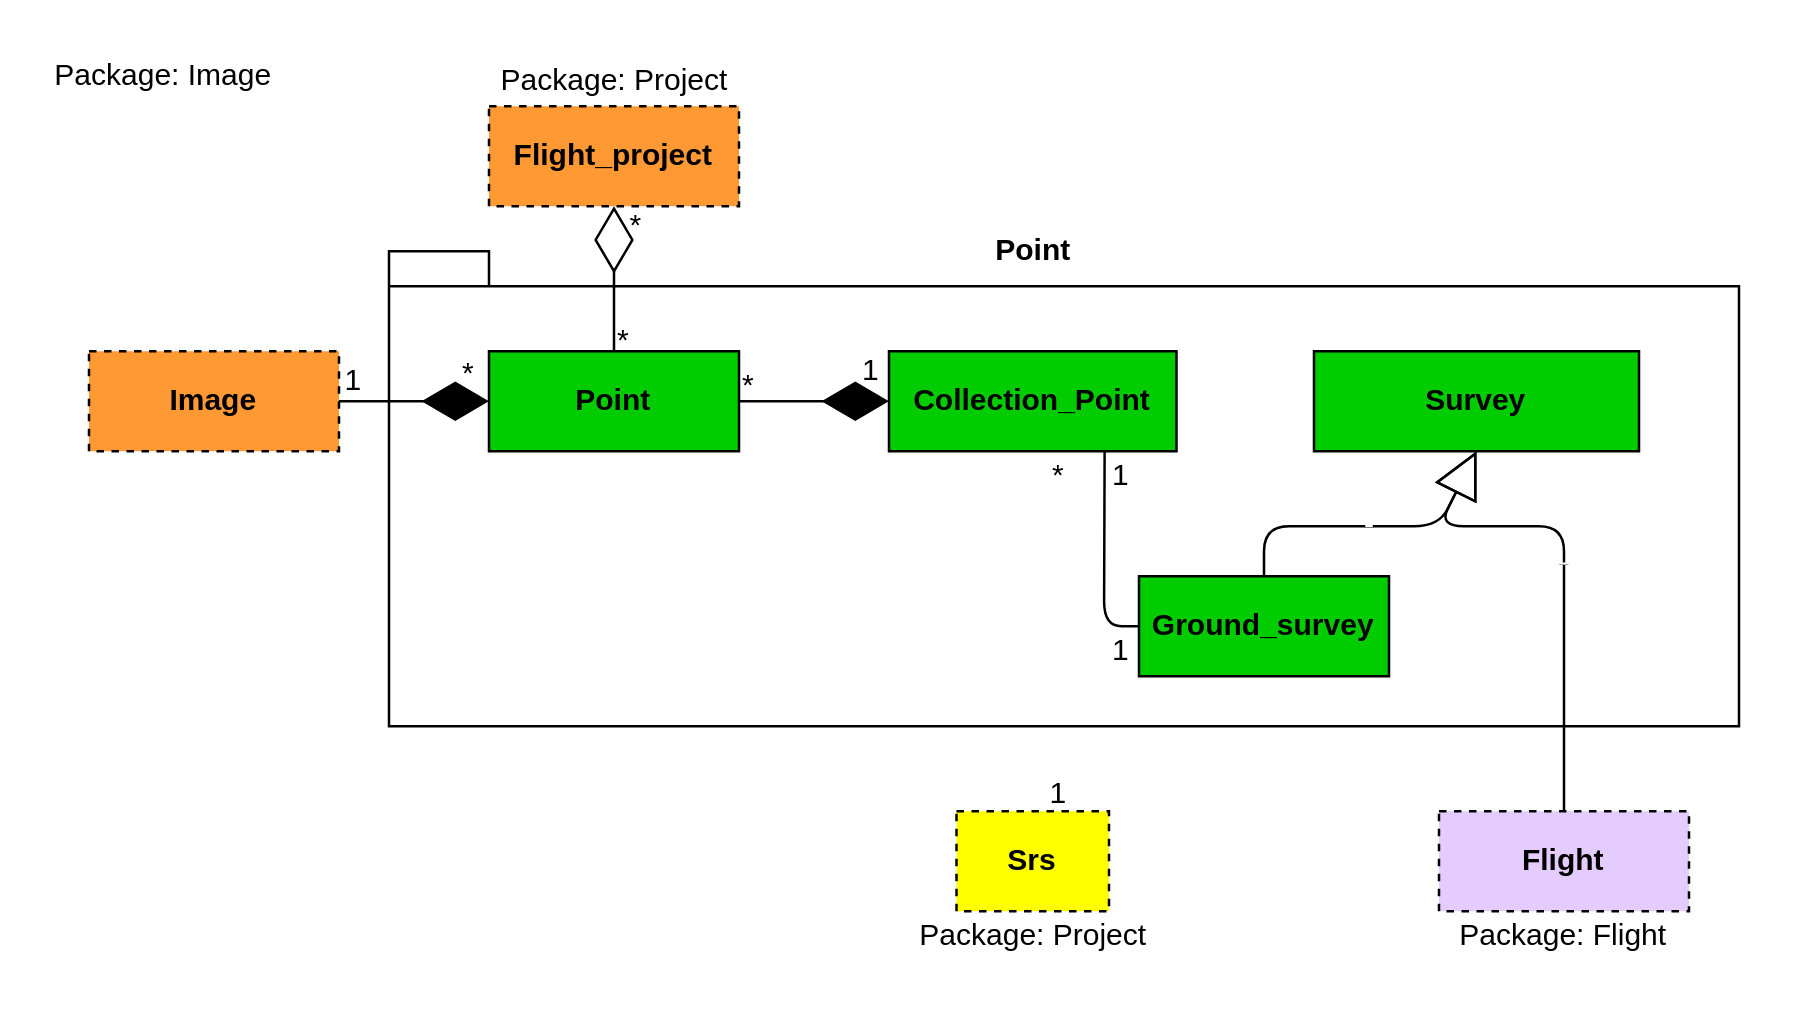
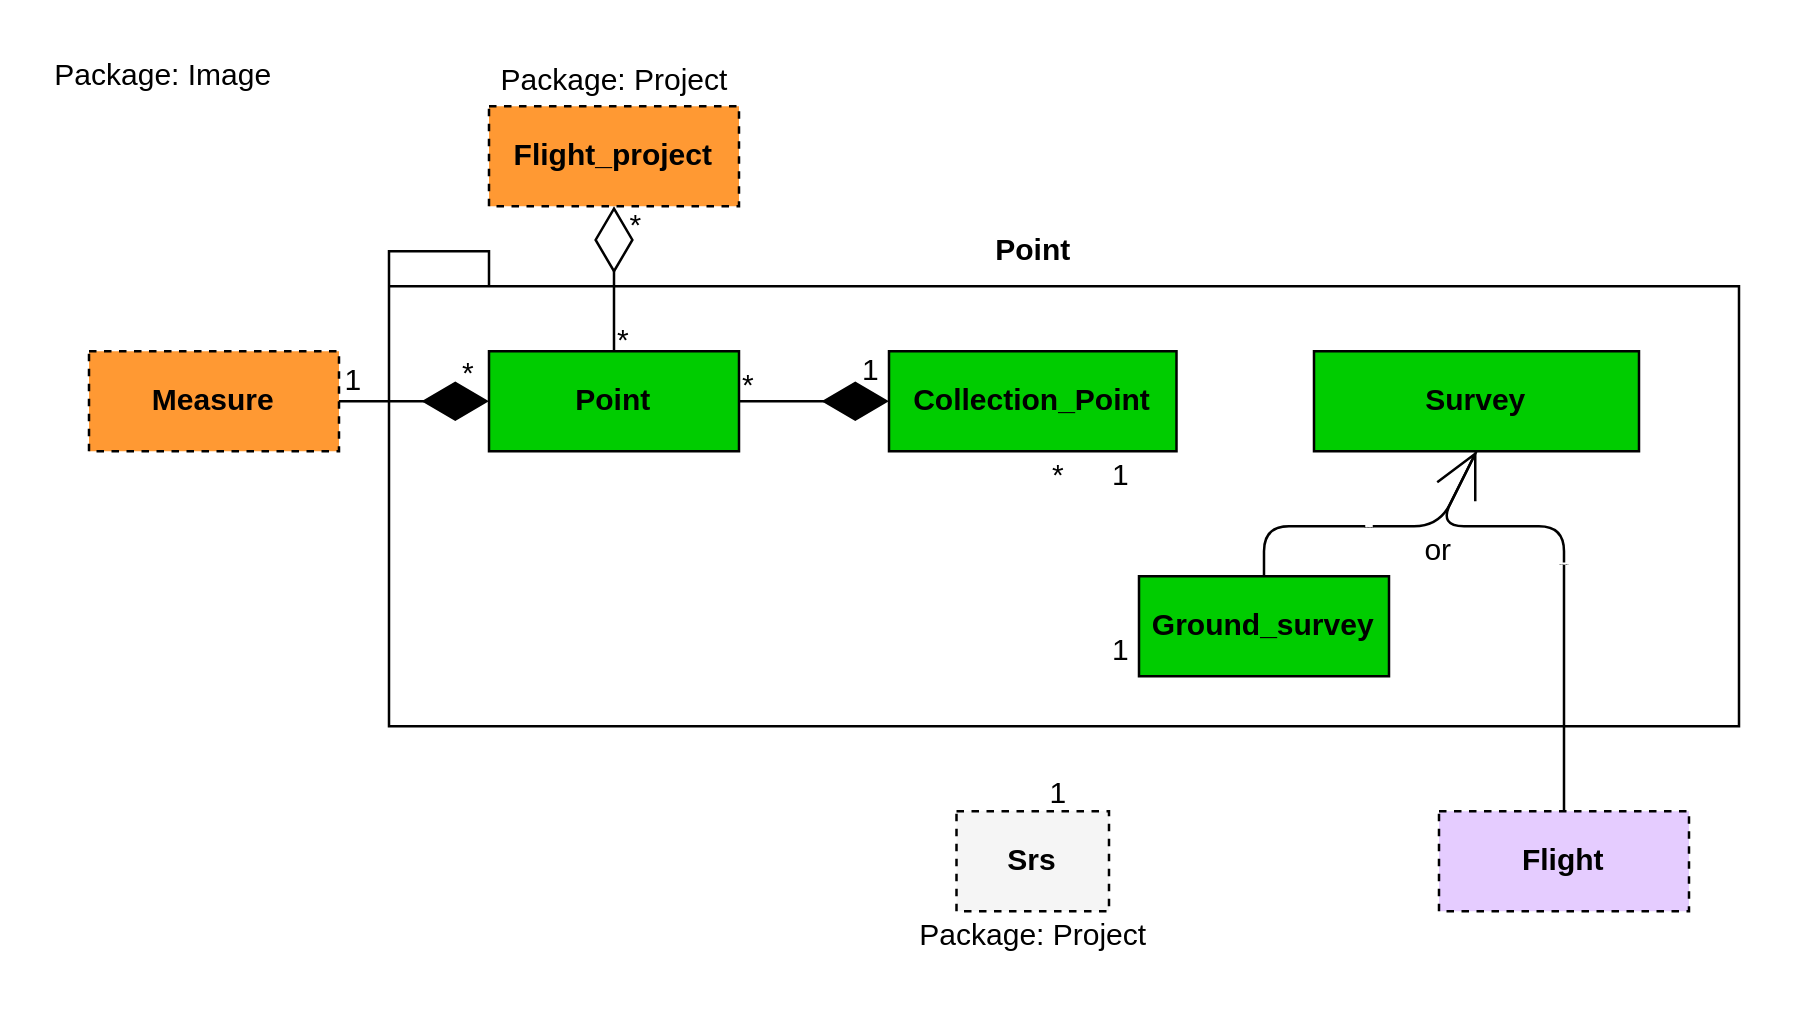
node "Image": label "Image" -> "Measure"
edge "Ground_survey" -> "Survey": arrowhead block -> open
edge "Flight" -> "Survey": arrowhead block -> none
edge "Collection_Point" -- "Ground_survey": removed
node "or": added
node "Srs": fillcolor #ffff00 -> #f5f5f5
node "Package: Flight": removed
